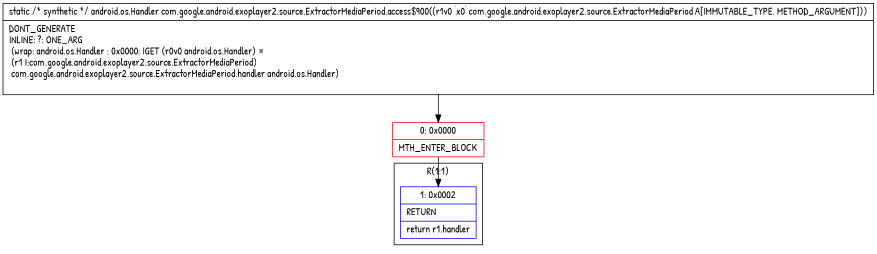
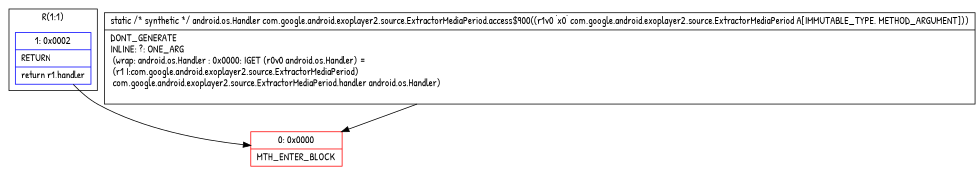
edge "0: 0x0000" -> "1: 0x0002": reversed
